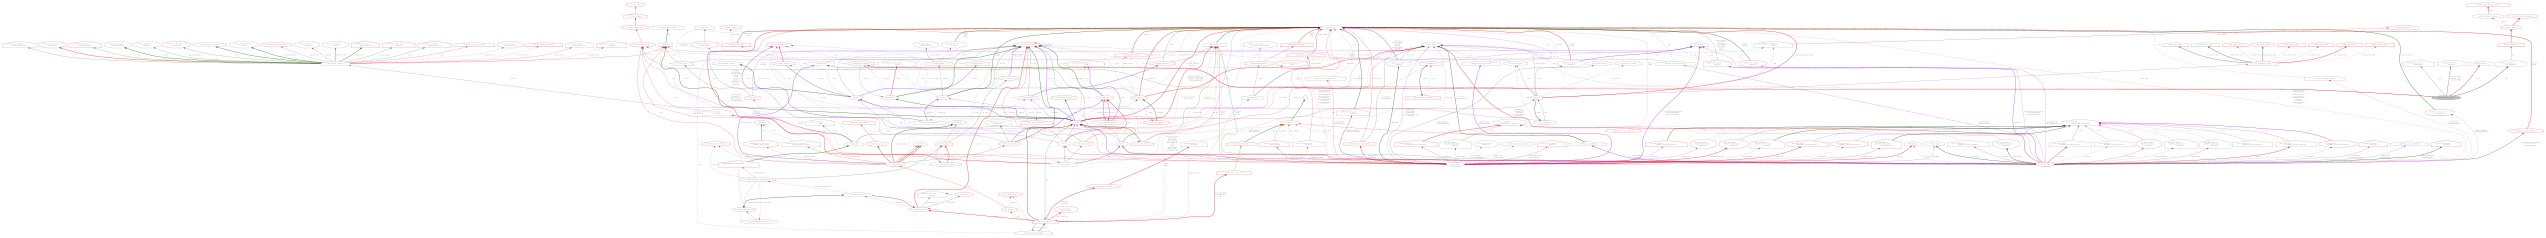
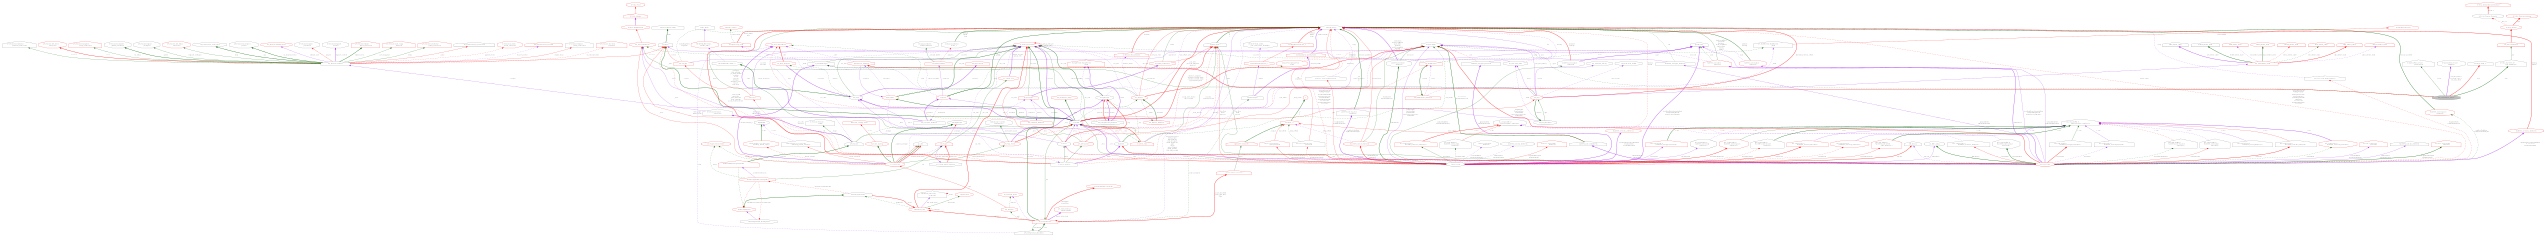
edge "AP_Beacon" -> "Vector3< float >": style bold -> solid
node "OpticalFlow::AP_OpticalFlow _Flags": removed
node "DigitalBiquadFilter < Vector3f >": removed
node "obs_ring_buffer_t< NavEKF2_core::baro _elements >": removed
edge "NavEKF3_core" -> "NavEKF3_core::imu_elements": added, label "imuDataDownSampledNew imuDataNew imuDataDelayed"
